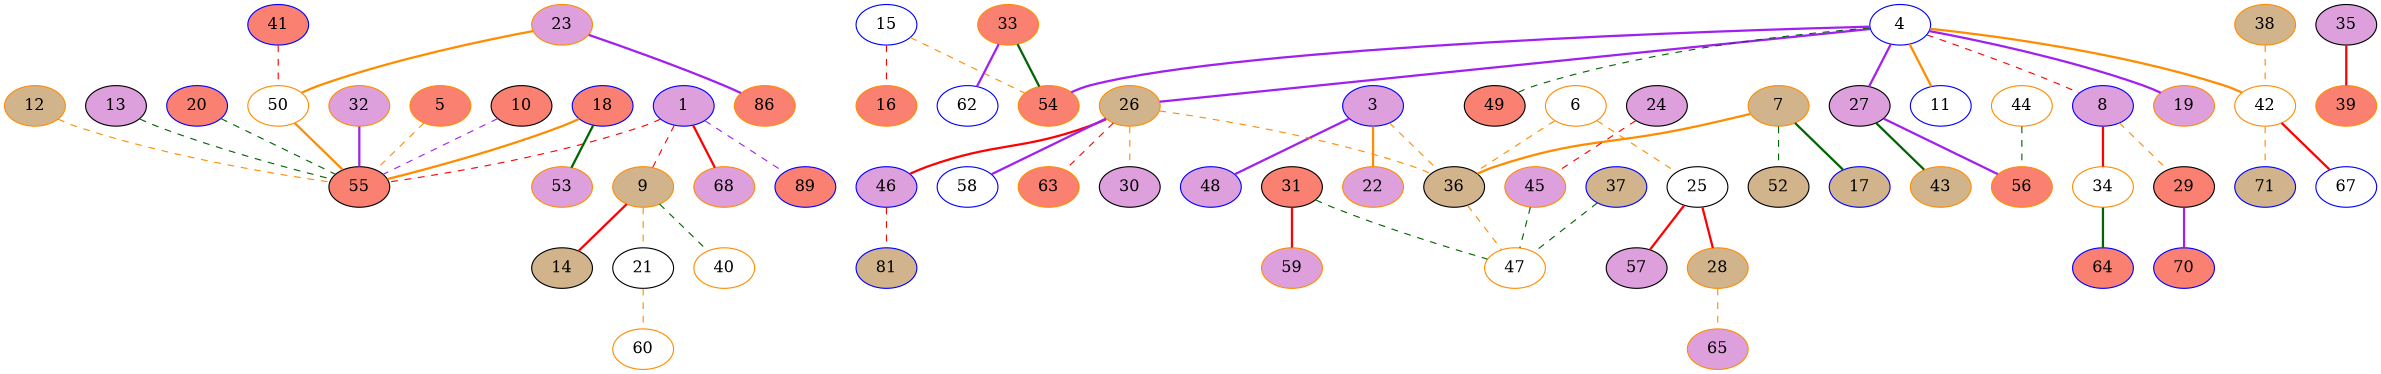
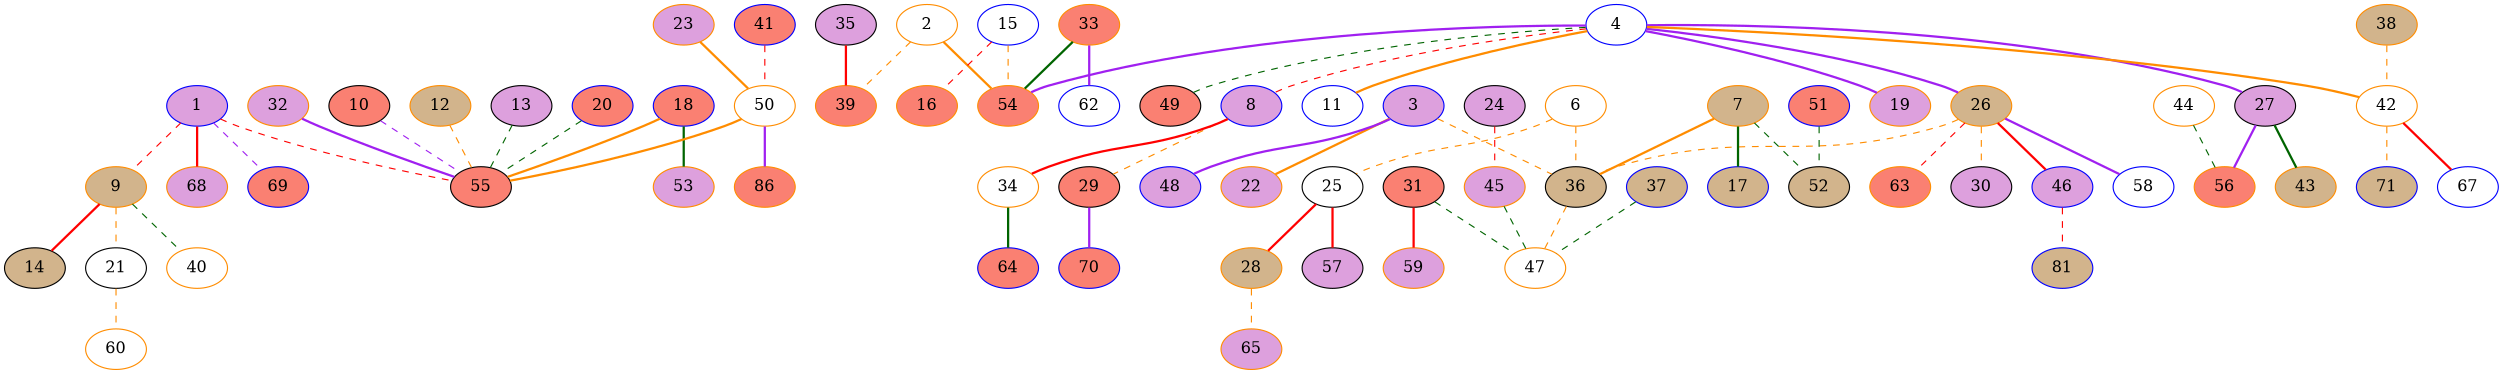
node "2": added
edge "23" -- "86": now "50" -- "86"
node "5": removed
node "51": added
node "89": label "89" -> "69"
